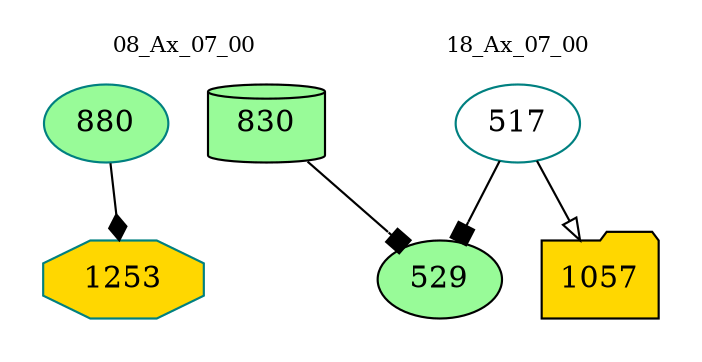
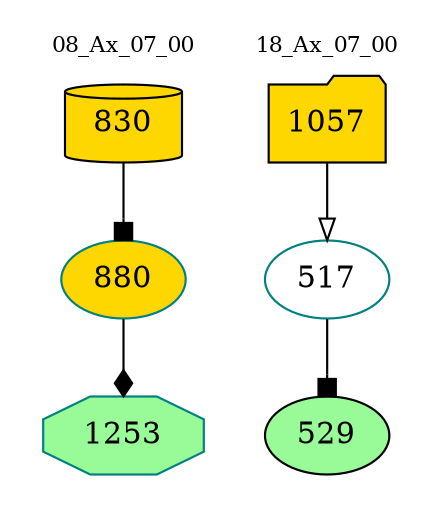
node "880": fillcolor palegreen -> gold
node "830": fillcolor palegreen -> gold
edge "830" -> "529": now "830" -> "880"
edge "517" -> "1057": reversed
node "1253": fillcolor gold -> palegreen
